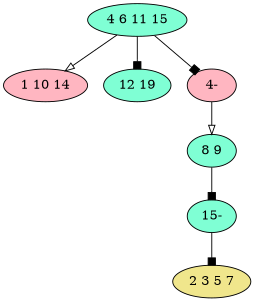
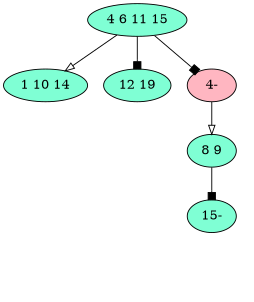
node "1 10 14": fillcolor lightpink -> aquamarine
node "2 3 5 7": removed
